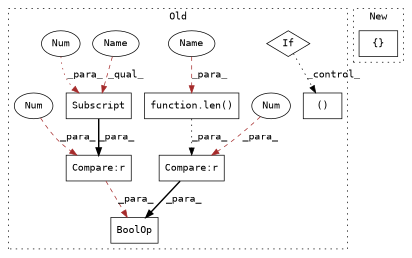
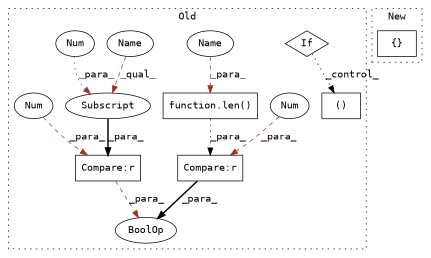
node "Subscript": shape box -> ellipse
node "BoolOp": shape box -> ellipse
